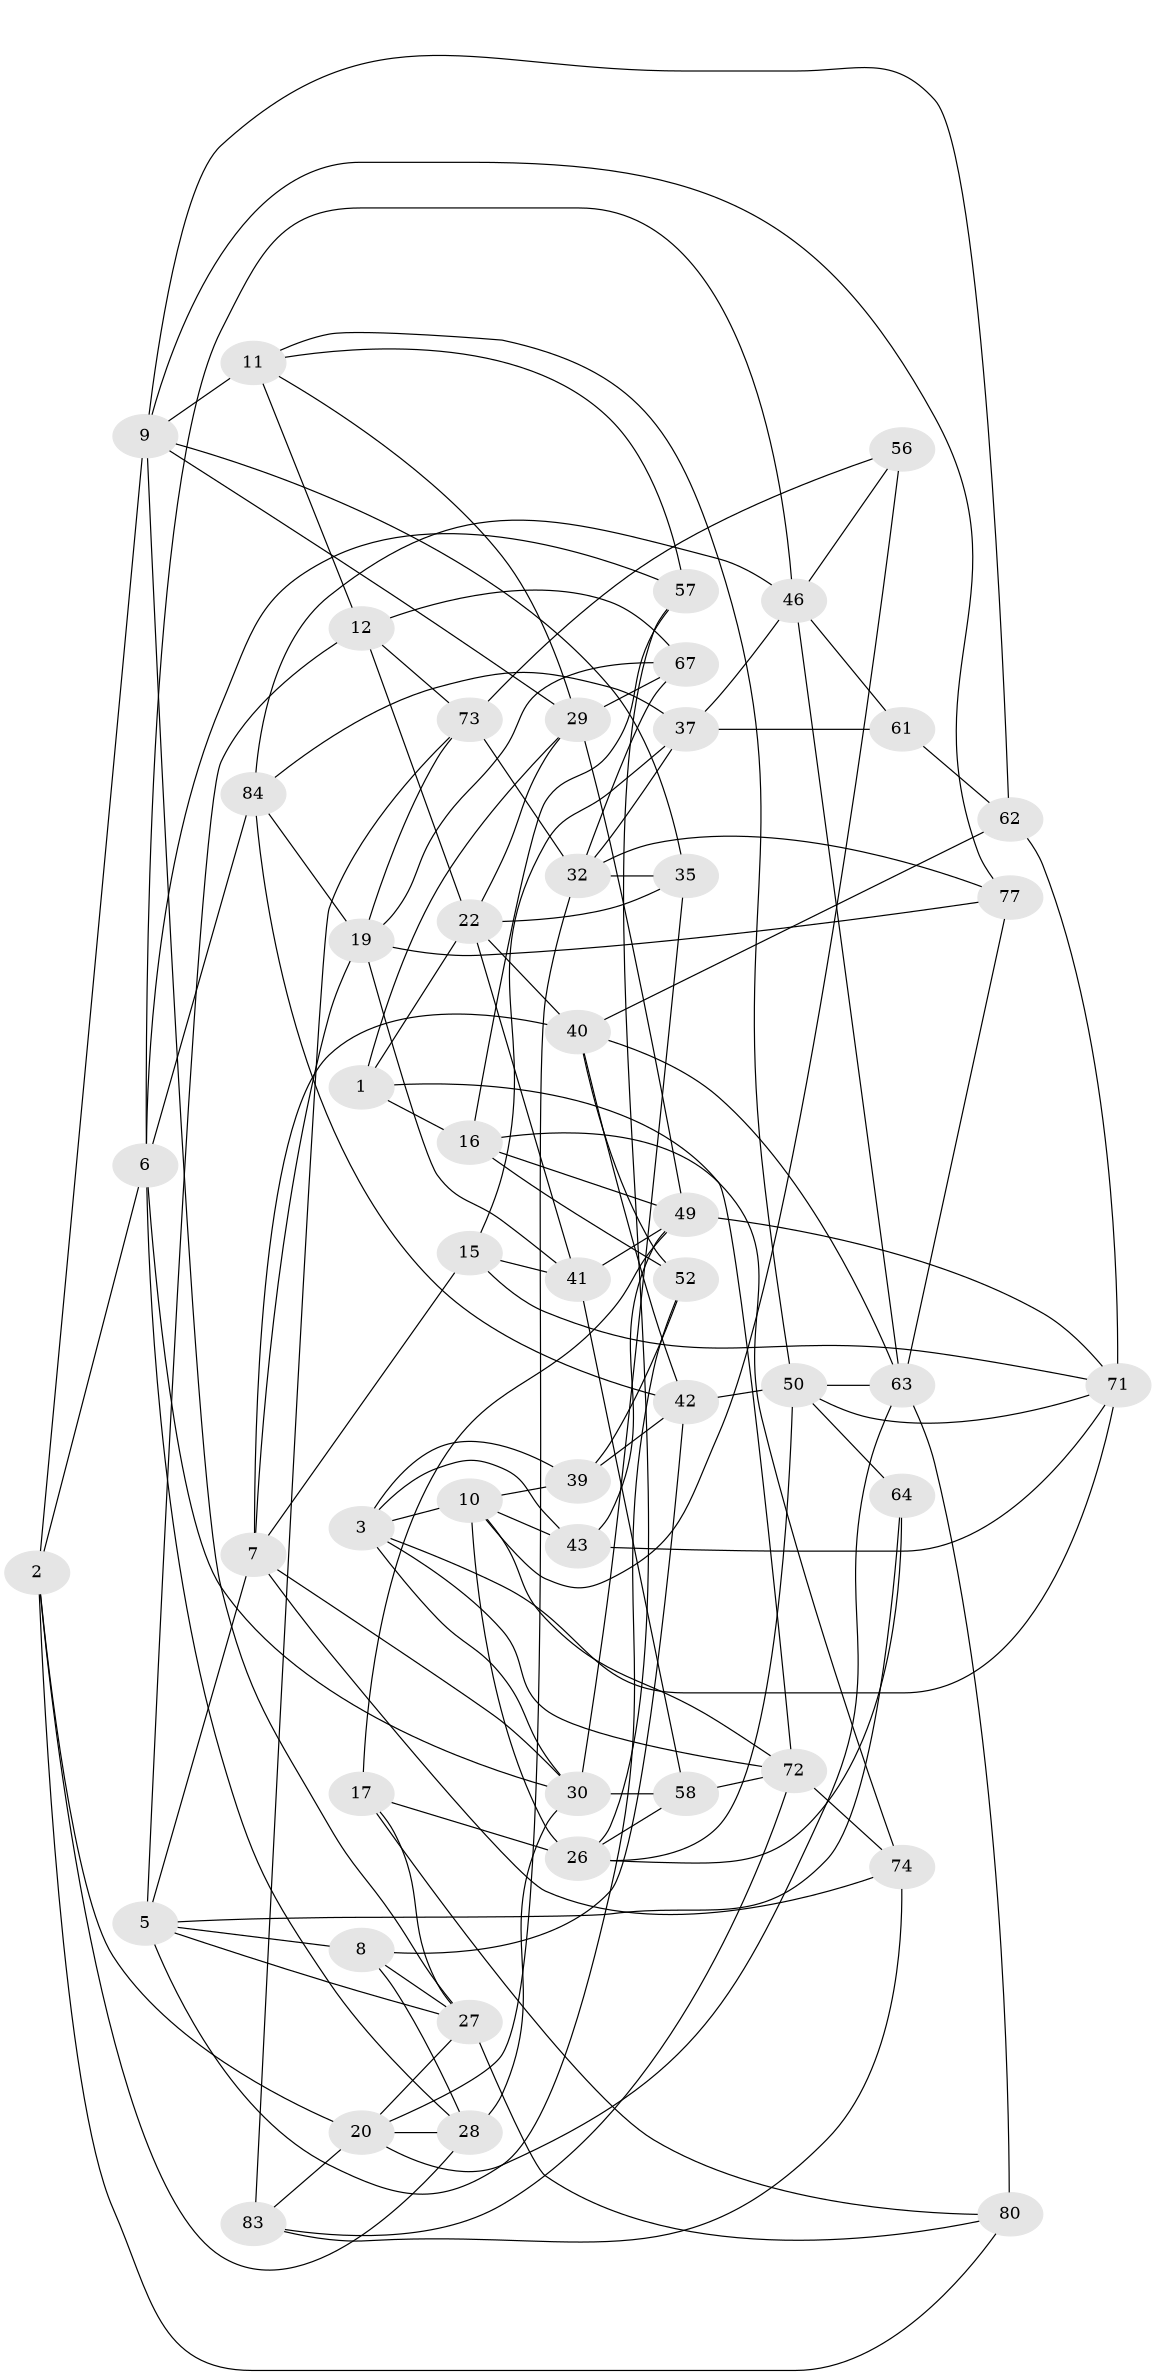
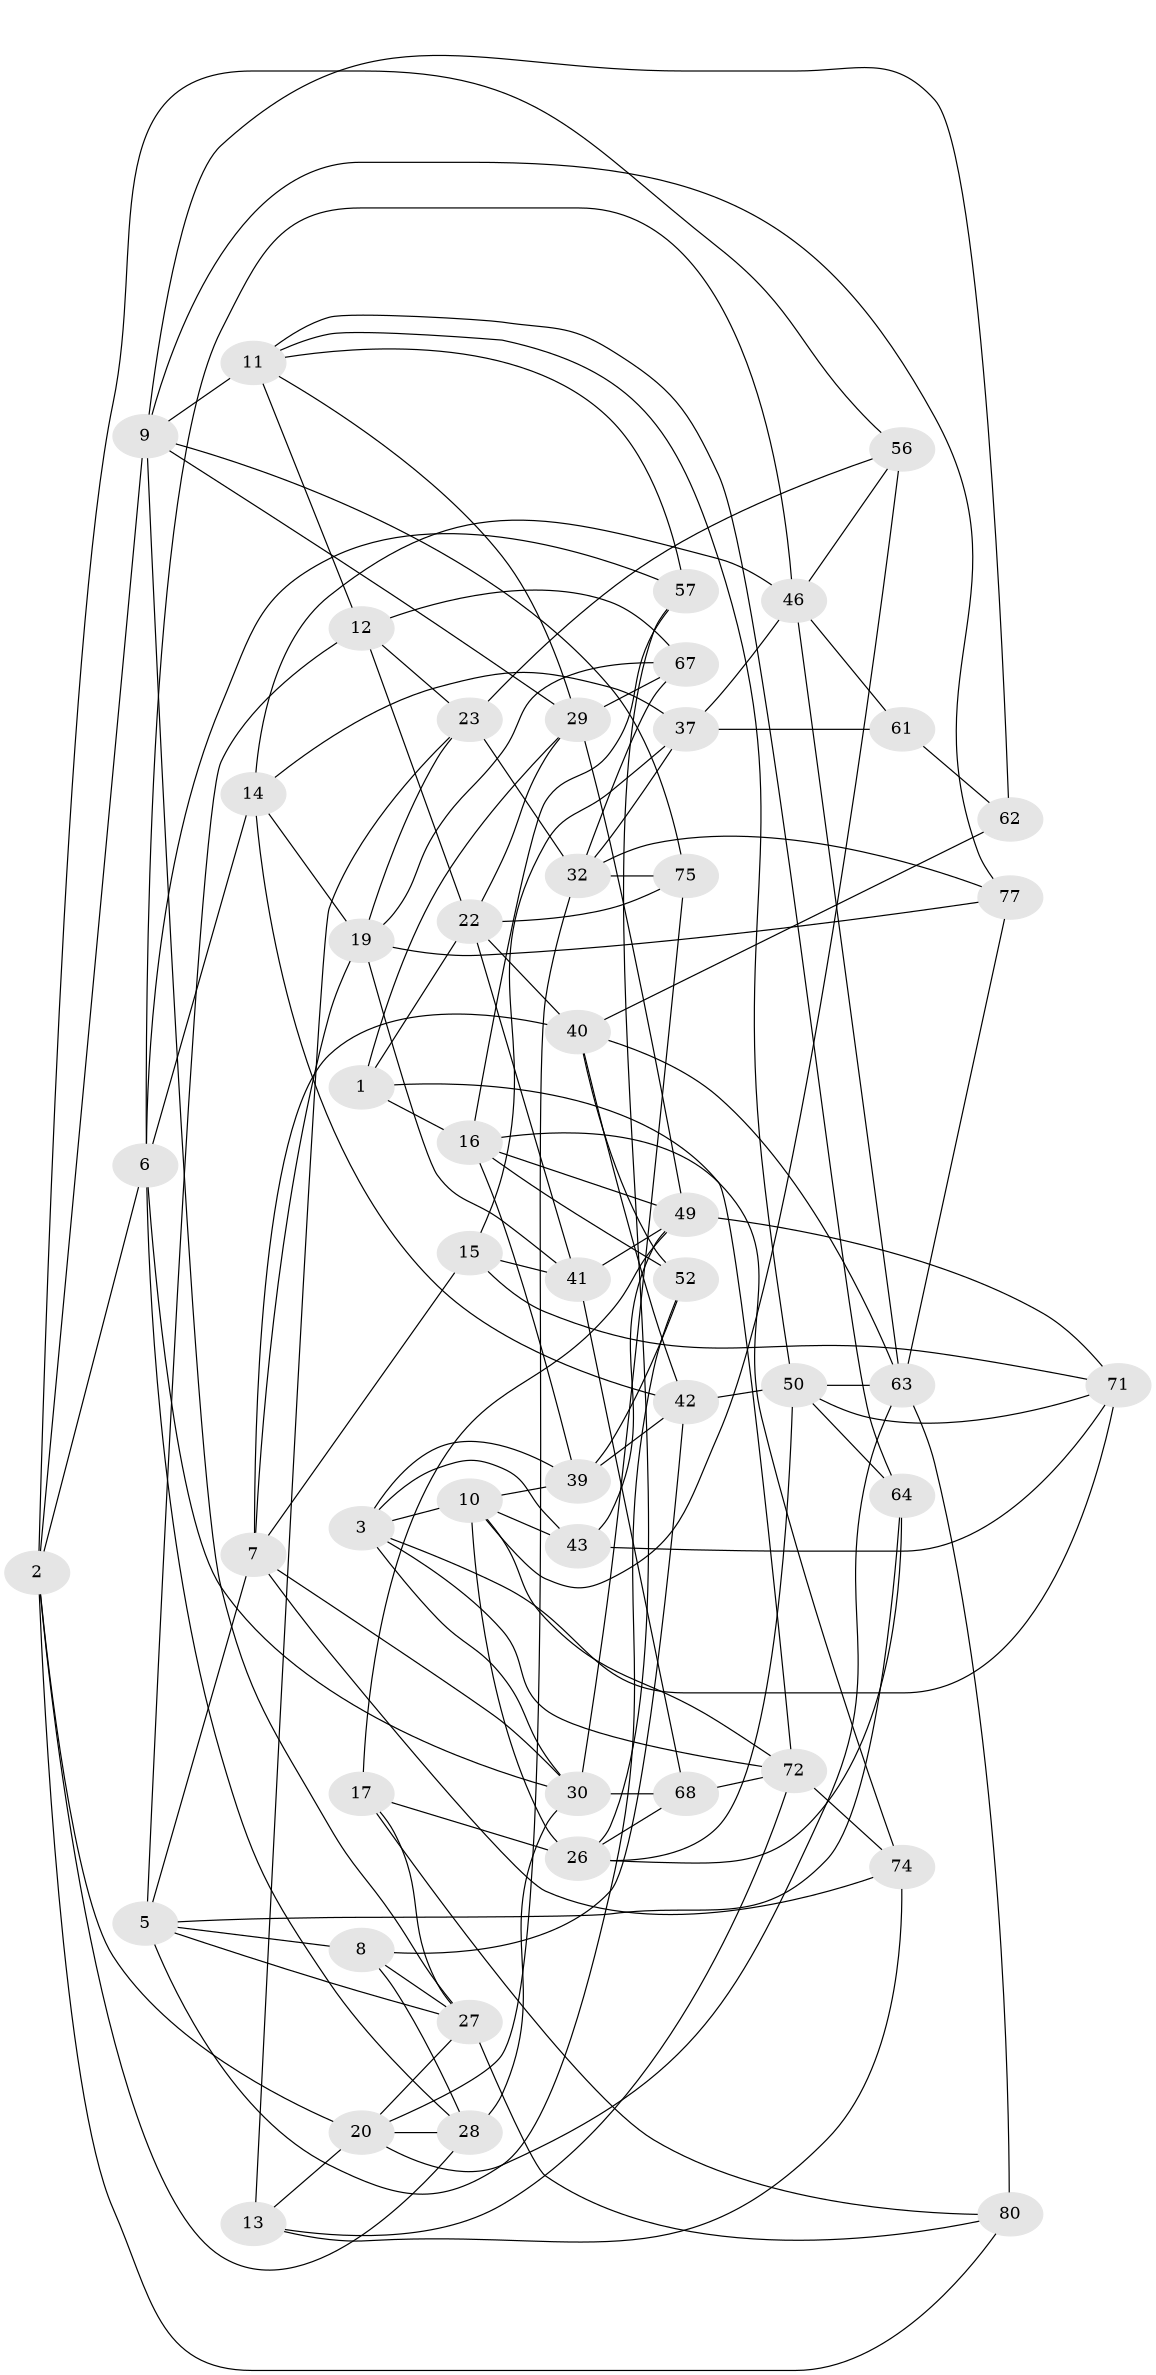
edge "56" -- "2": added
node "73": label "73" -> "23"
edge "11" -- "64": added
node "84": label "84" -> "14"
node "35": label "35" -> "75"
edge "62" -- "71": removed
edge "16" -- "39": added
node "58": label "58" -> "68"
node "83": label "83" -> "13"
